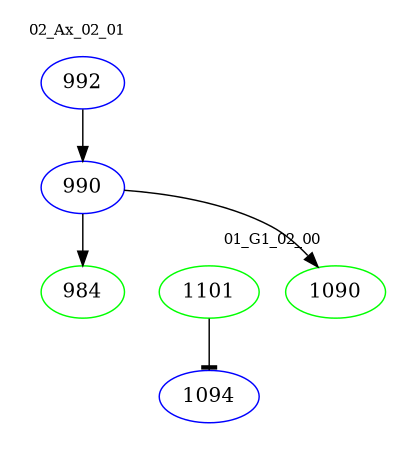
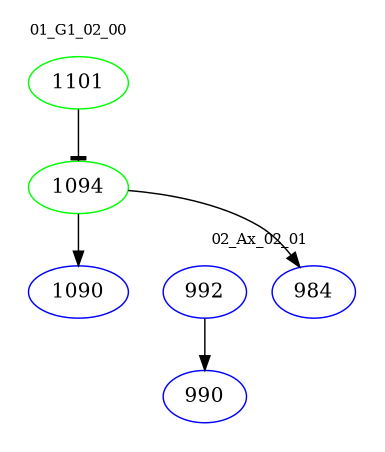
edge "990" -> "1090": now "1094" -> "1090"
edge "990" -> "984": now "1094" -> "984"
node "984": color green -> blue
node "1090": color green -> blue
node "1094": color blue -> green
